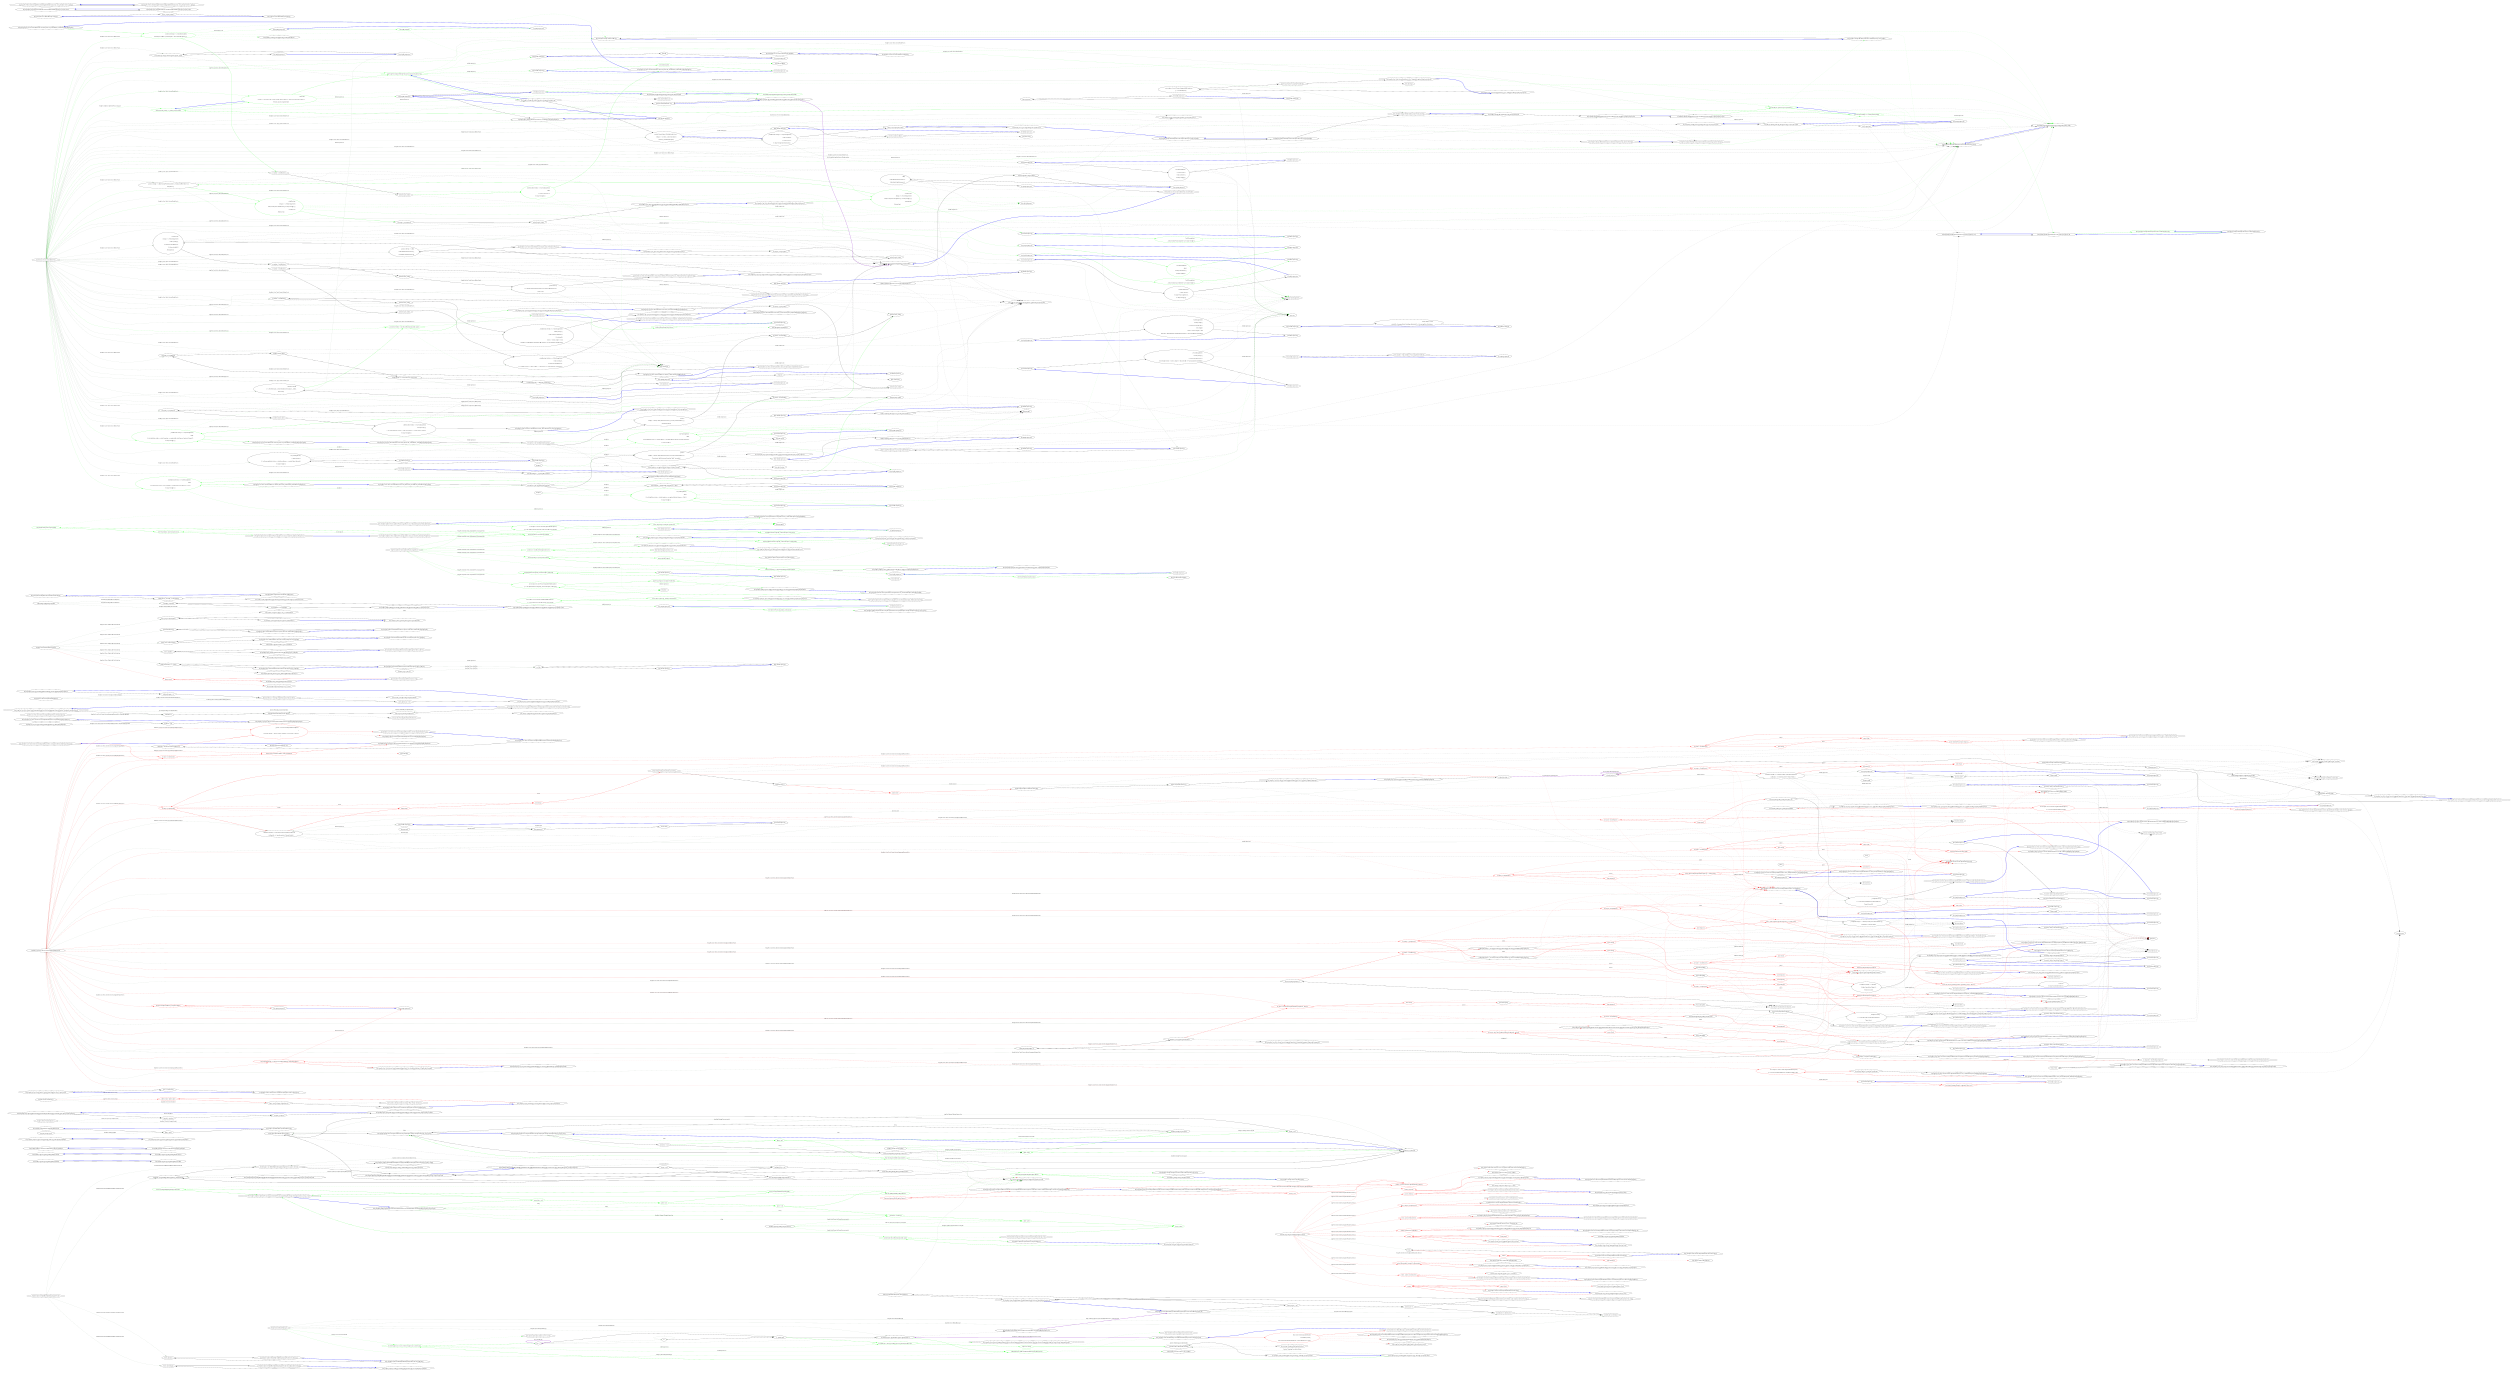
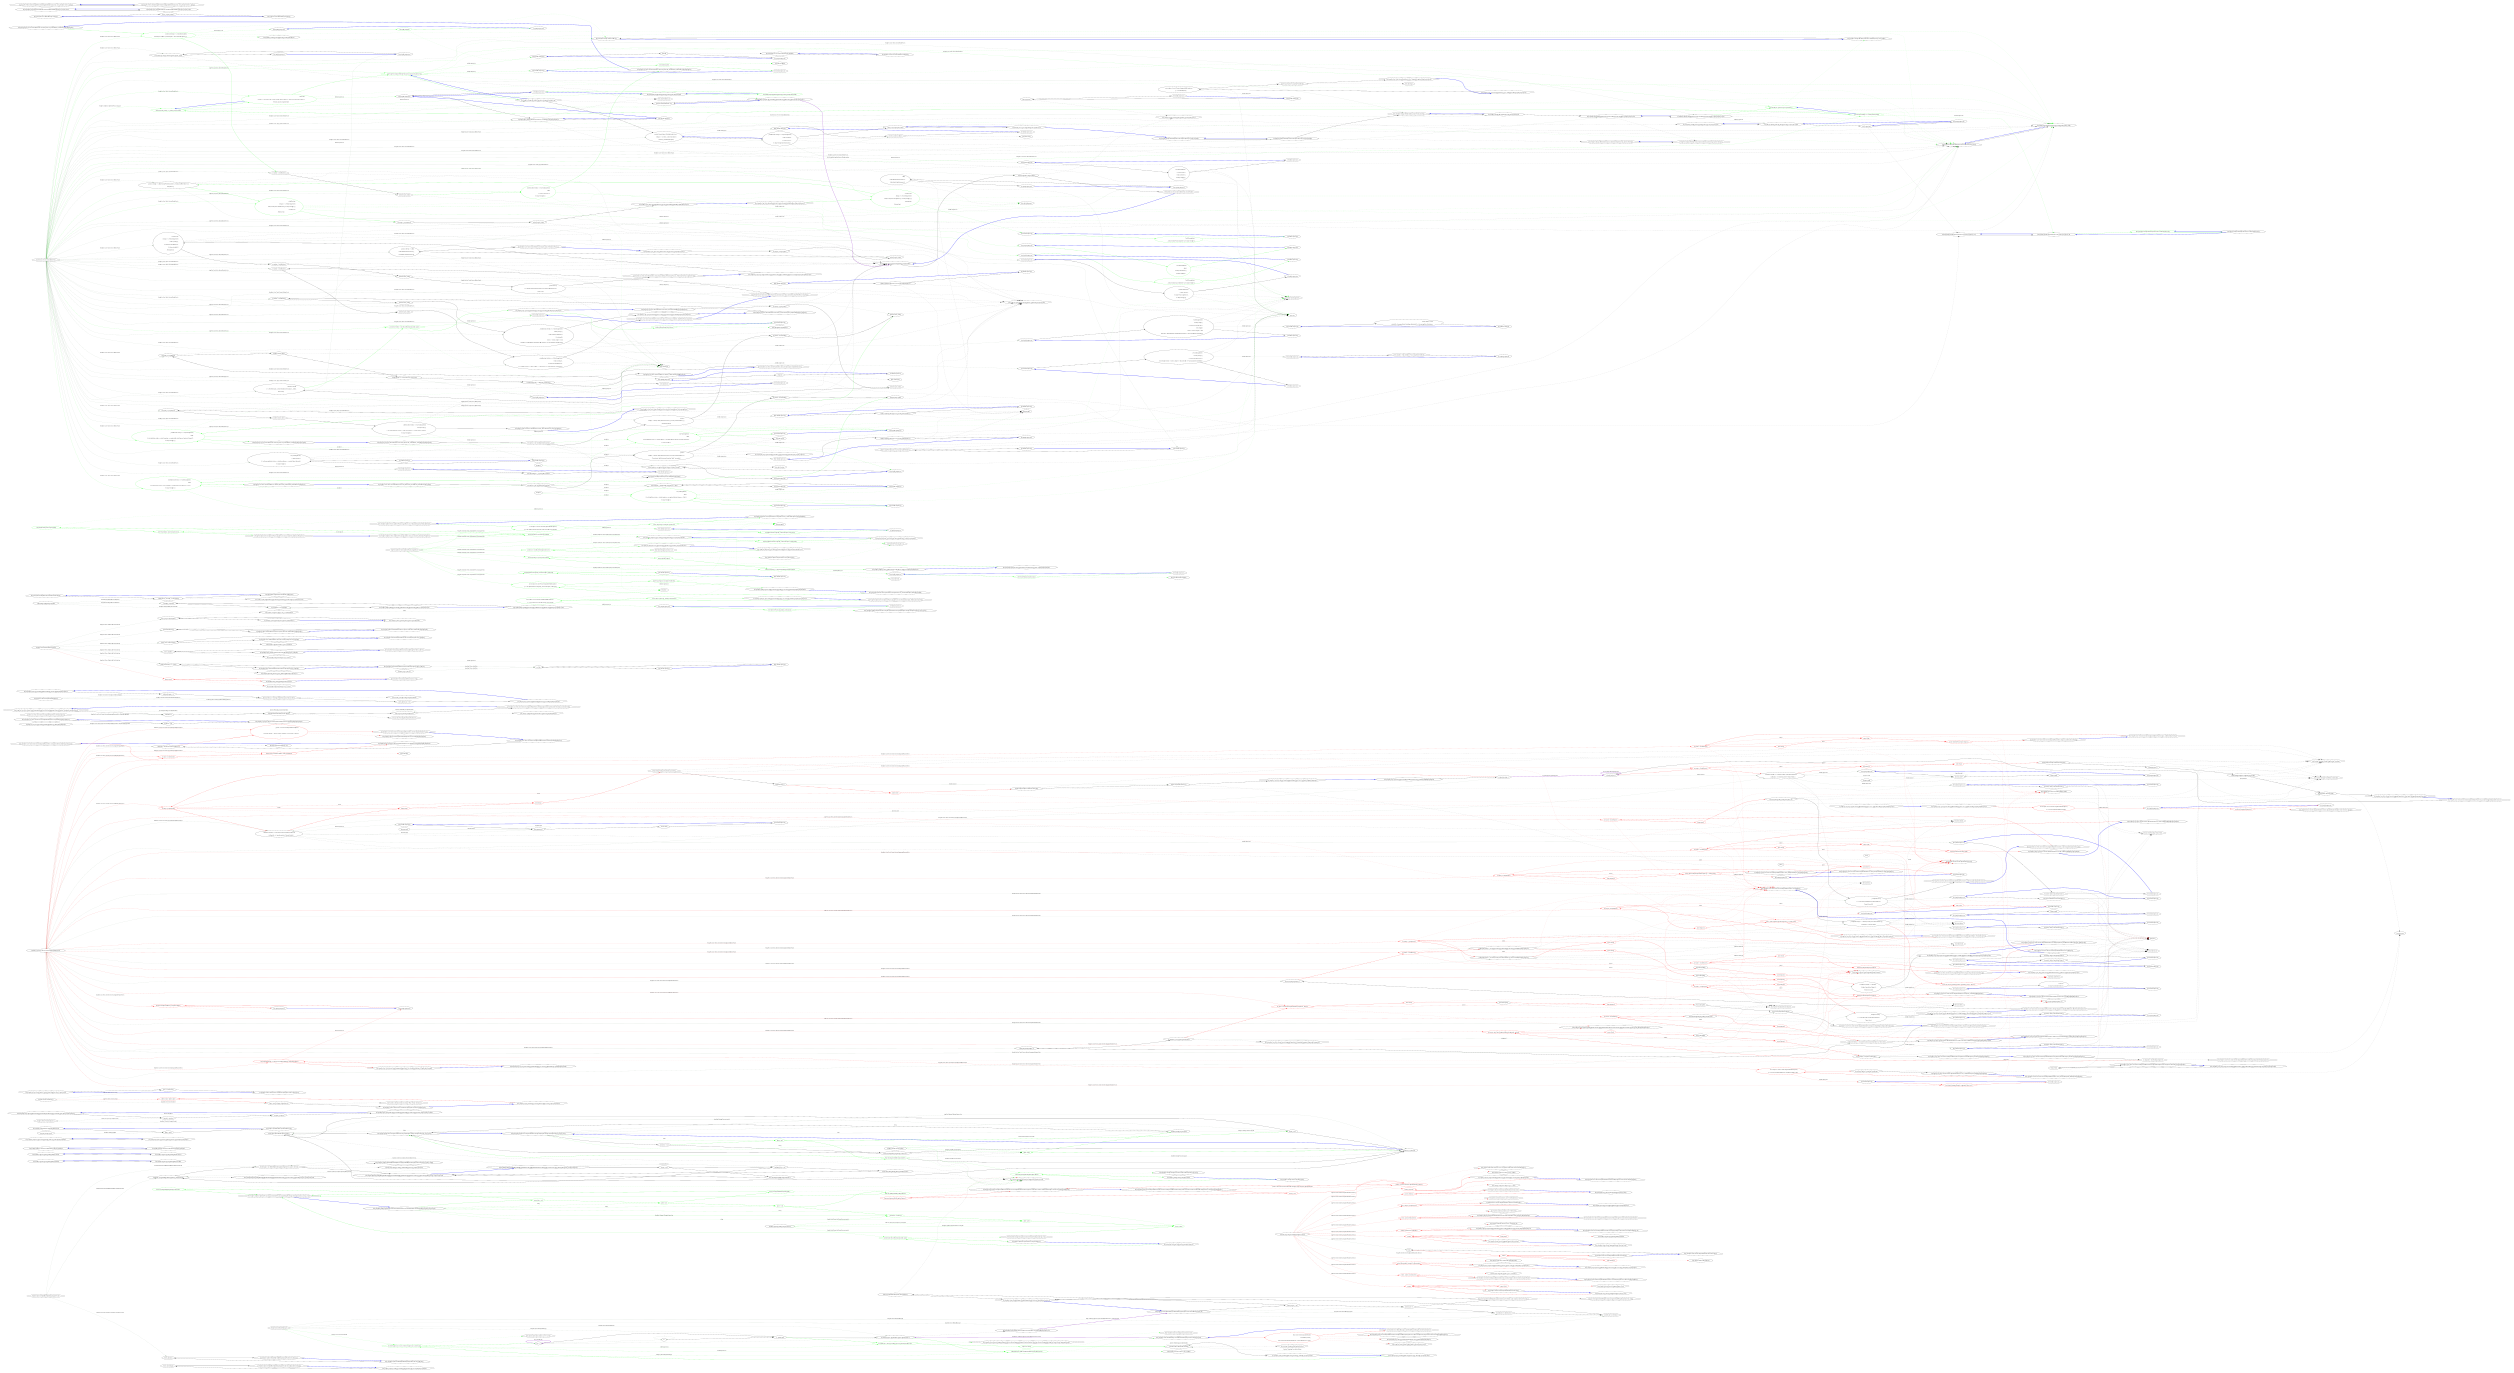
node "Assert.Equal(''component'', exception.ParamName)": removed
edge "Hangfire.SqlServer.RabbitMQ.RabbitMqJobQueueProvider" -> "return _monitoringApi;": removed, label "Hangfire.SqlServer.RabbitMQ.RabbitMqJobQueueProvider"
